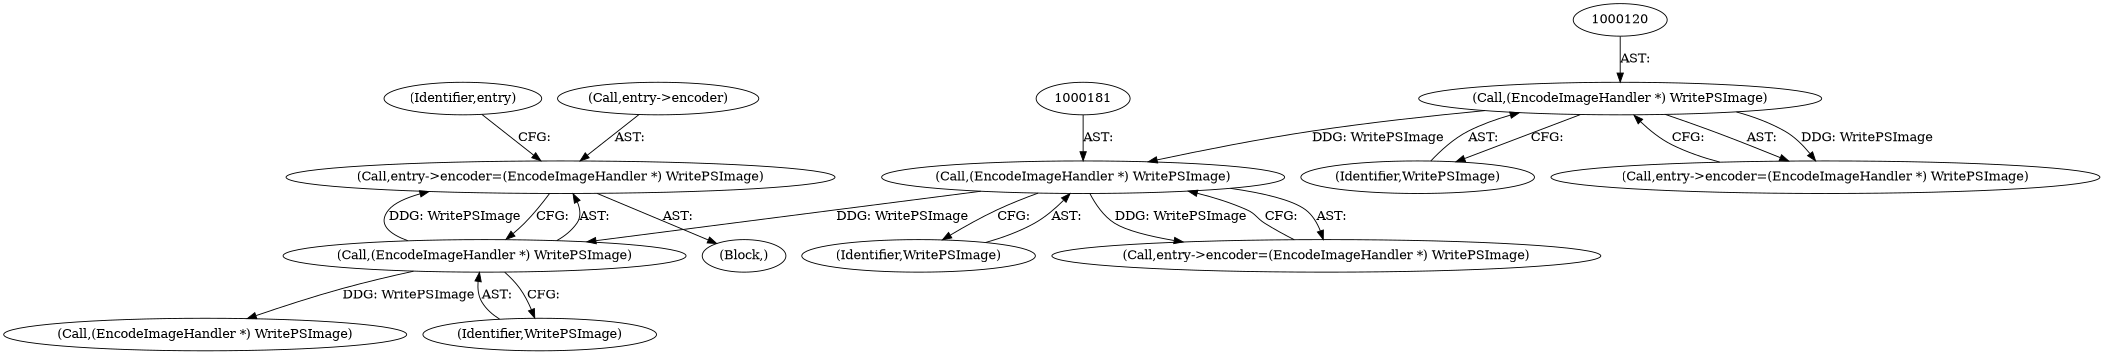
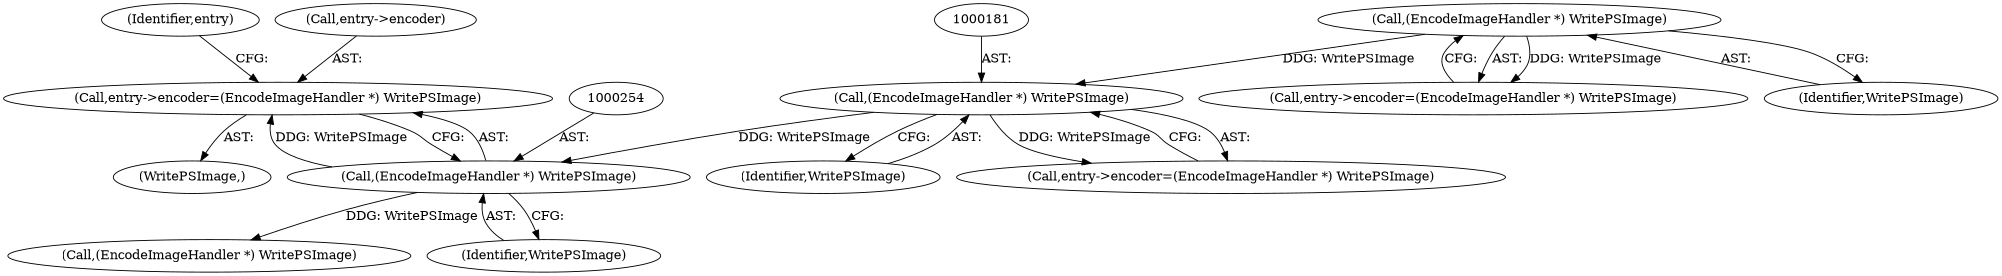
node "1000120": removed
node "1000254": added
node "(Block,)": label "(Block,)" -> "(WritePSImage,)"
